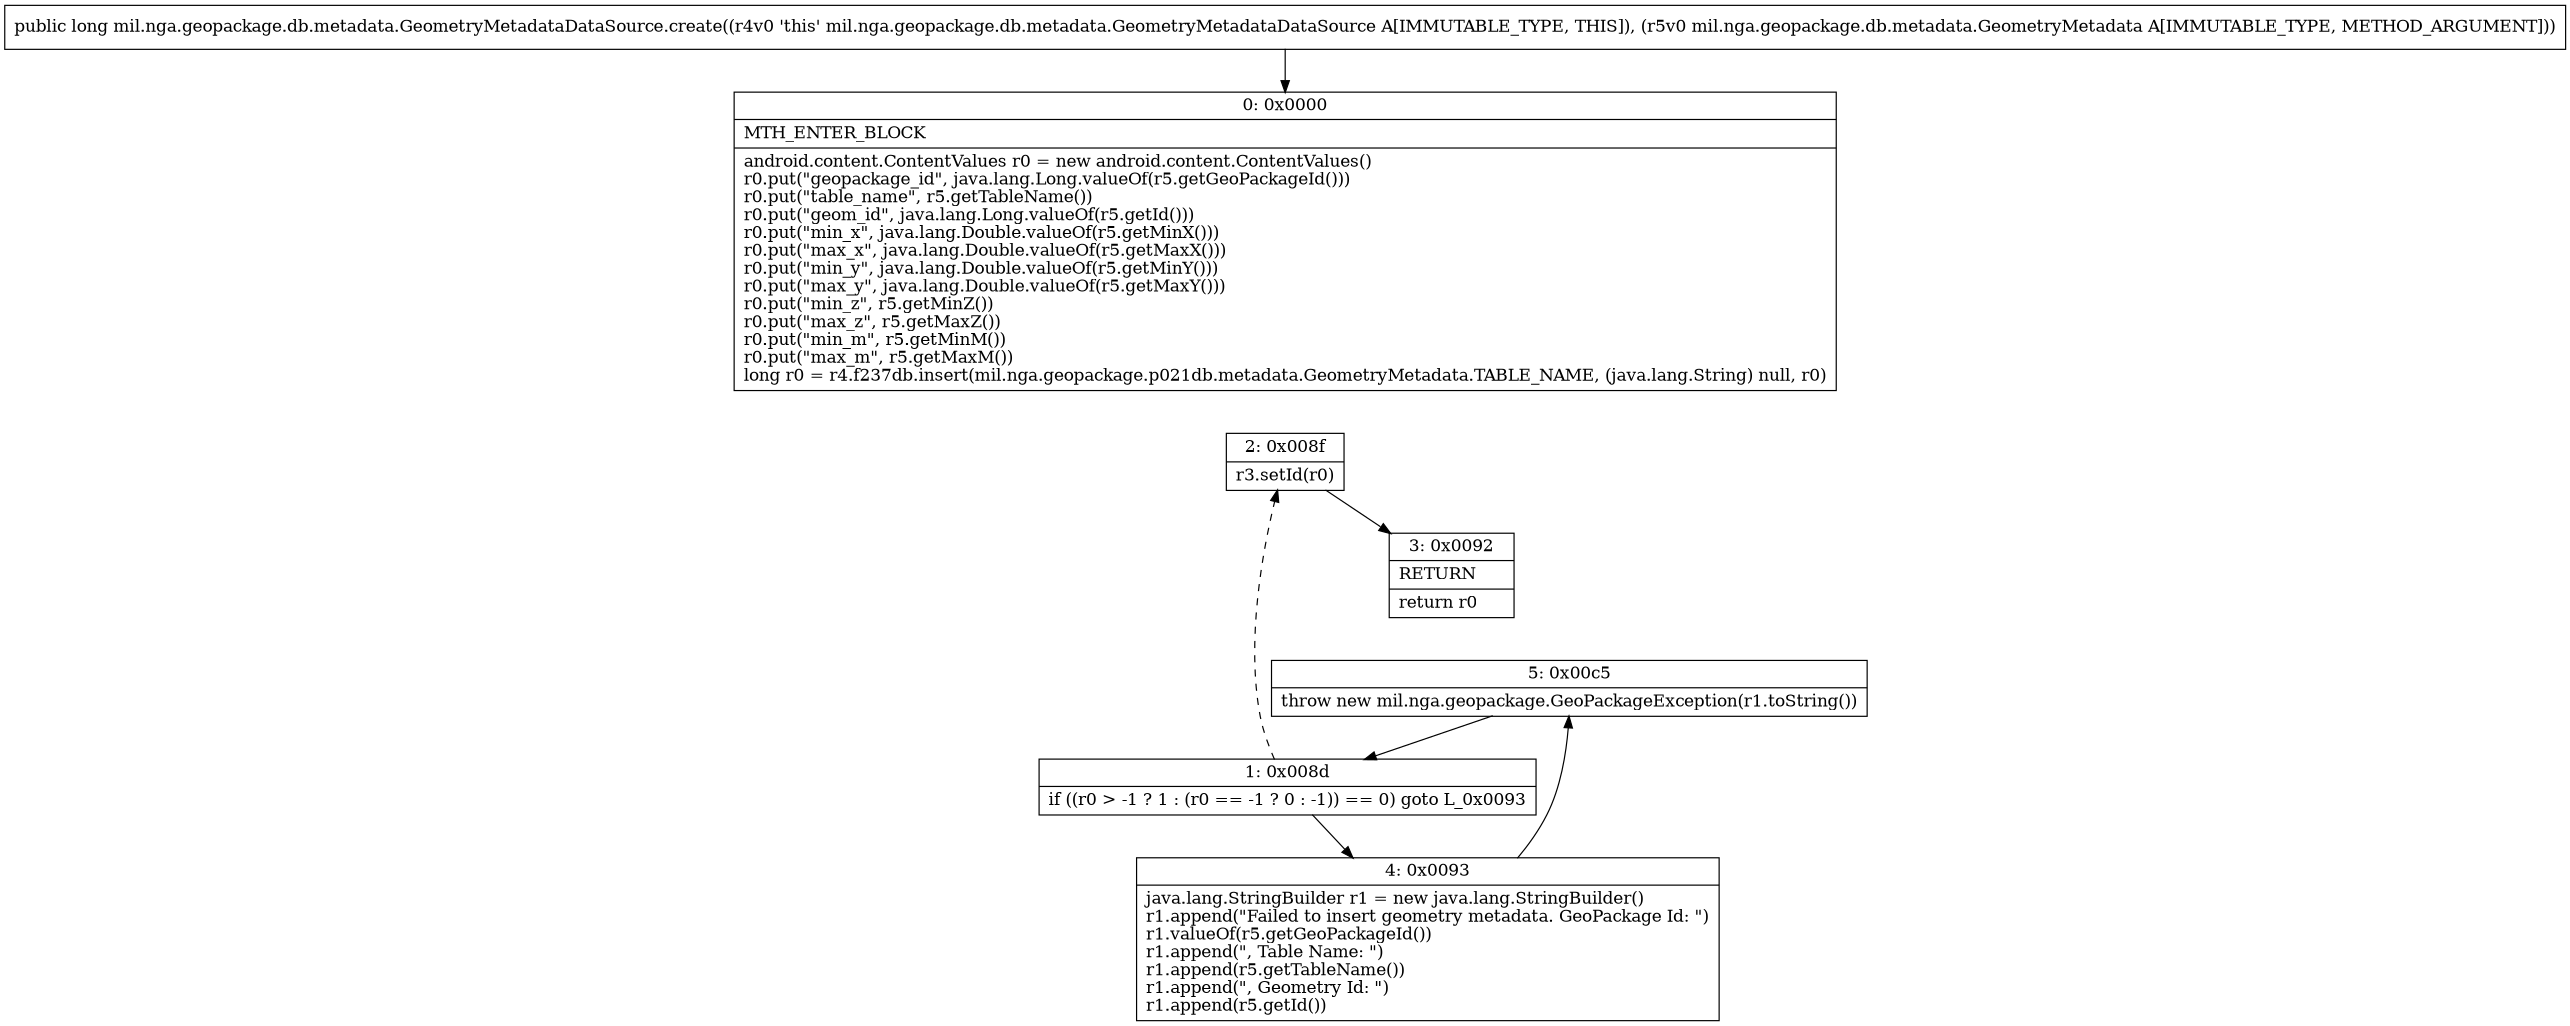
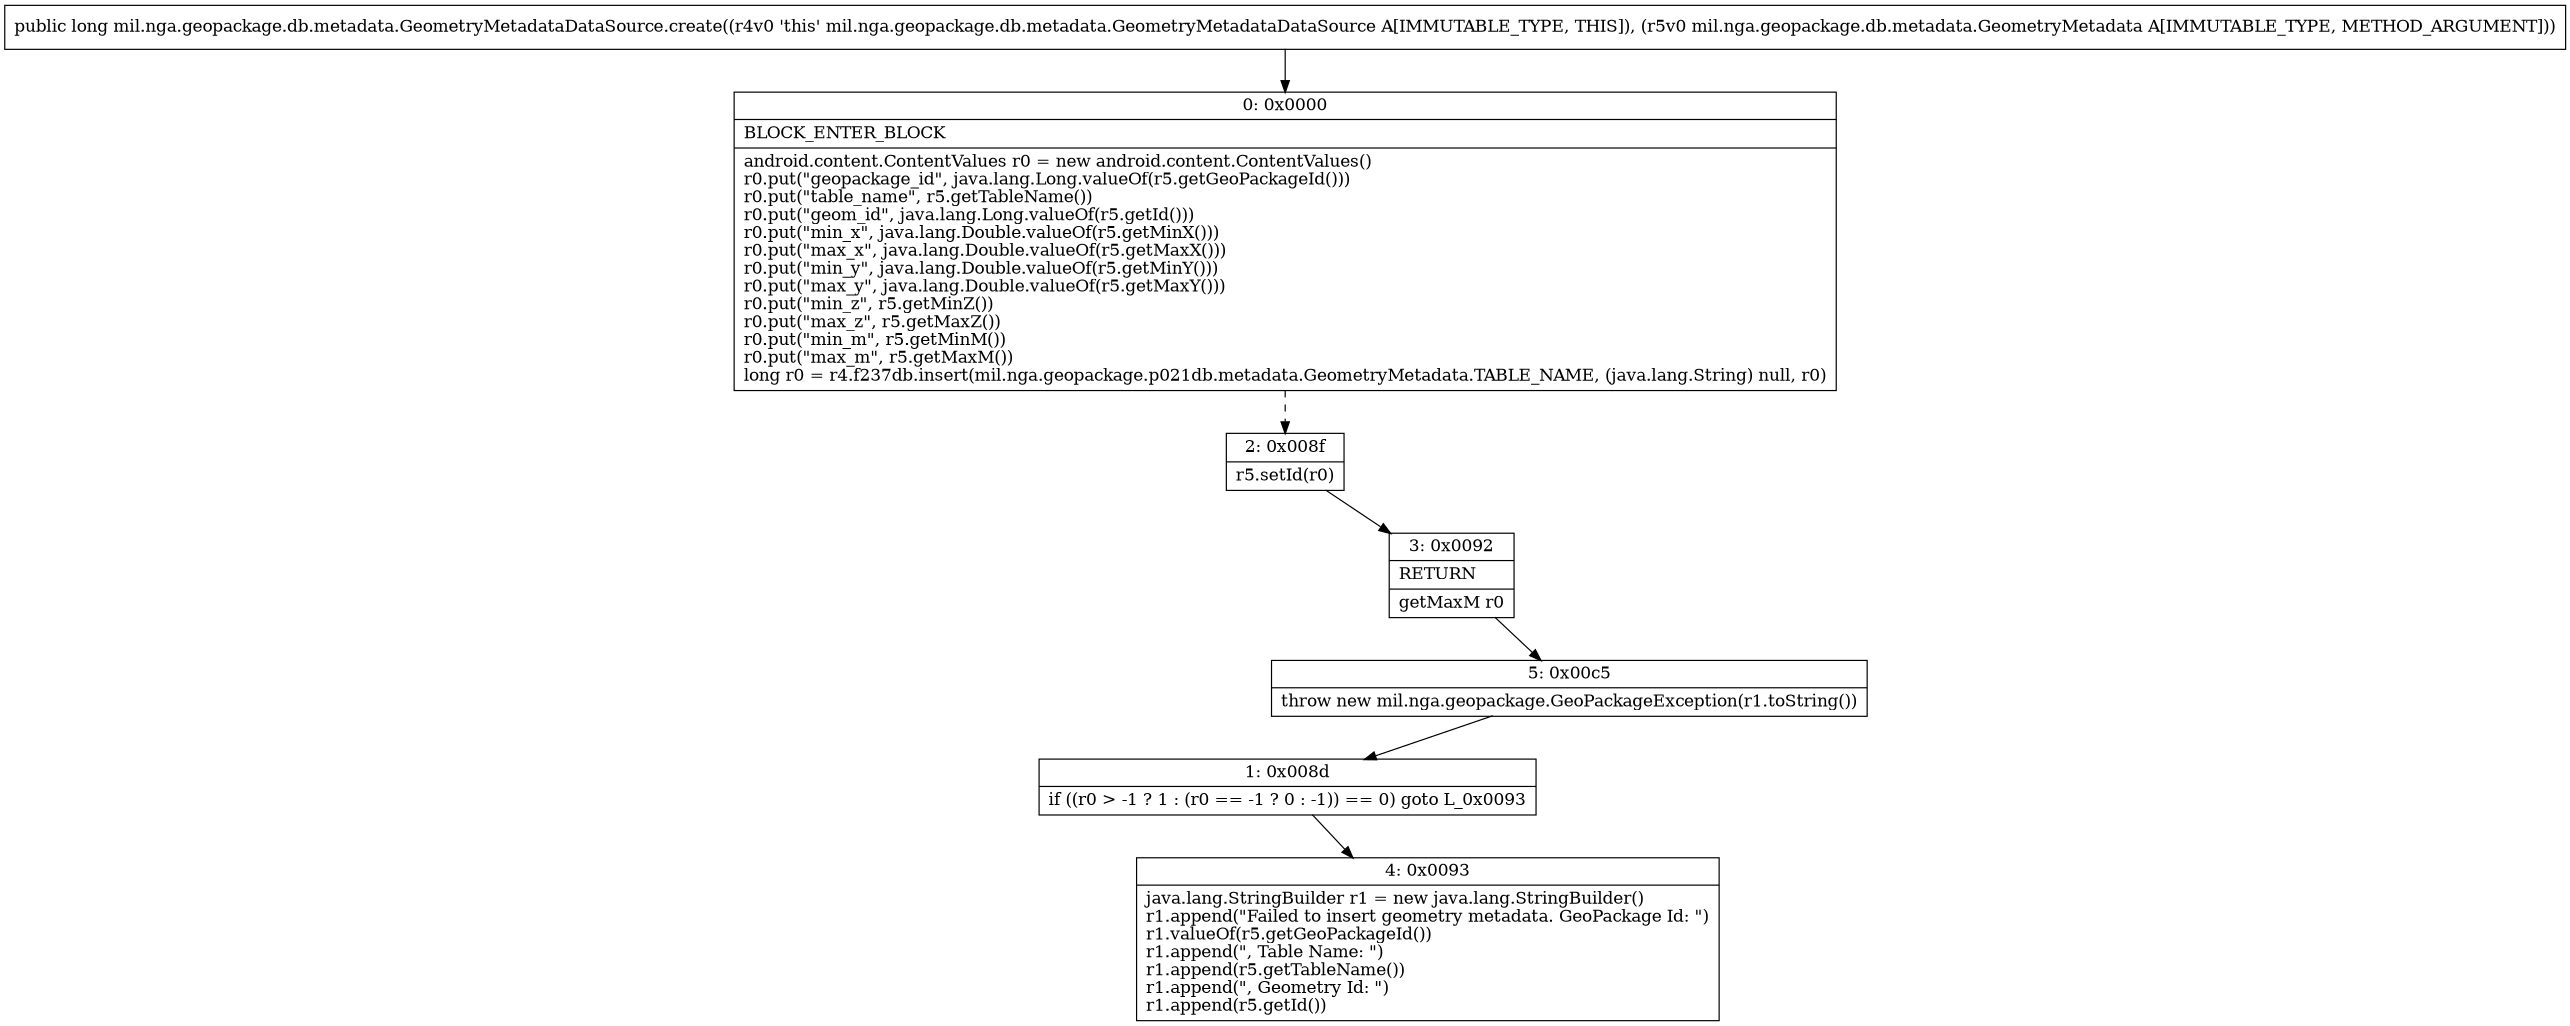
node "0: 0x0000": text "MTH_ENTER_BLOCK" -> "BLOCK_ENTER_BLOCK"
node "2: 0x008f": text "r3.setId(r0)" -> "r5.setId(r0)"
node "3: 0x0092": text "return r0" -> "getMaxM r0"
edge "1: 0x008d" -> "2: 0x008f": now "0: 0x0000" -> "2: 0x008f"
edge "4: 0x0093" -> "5: 0x00c5": now "3: 0x0092" -> "5: 0x00c5"
